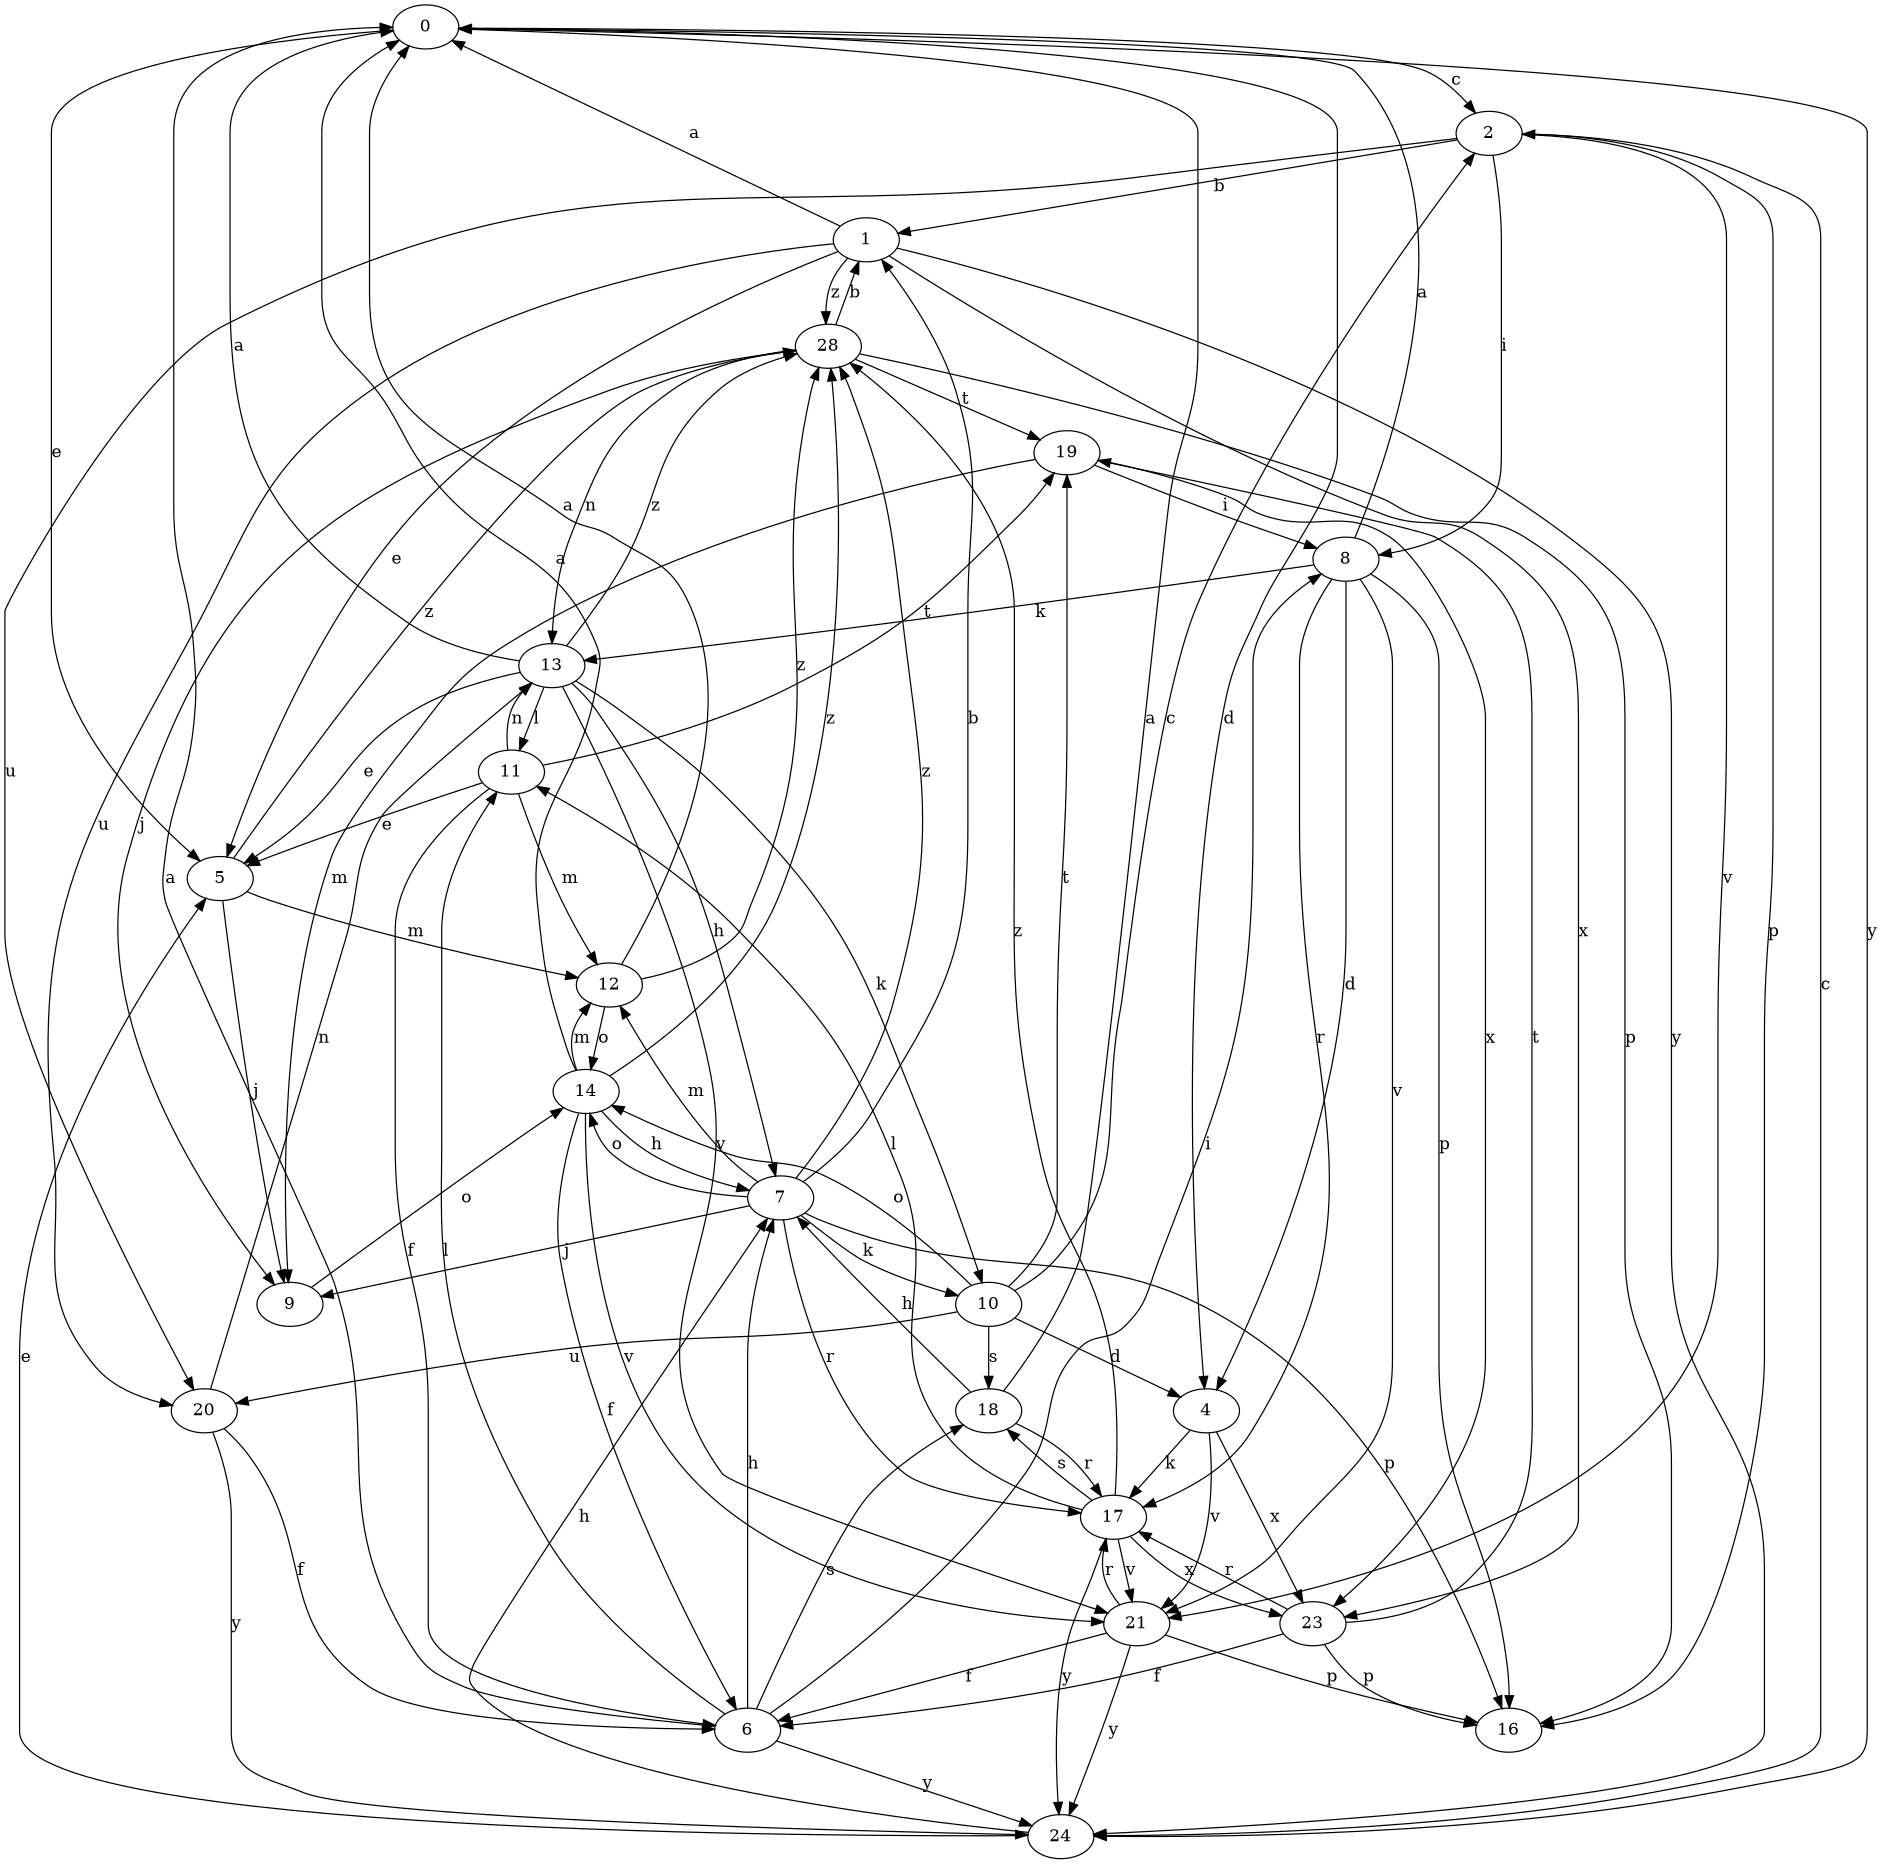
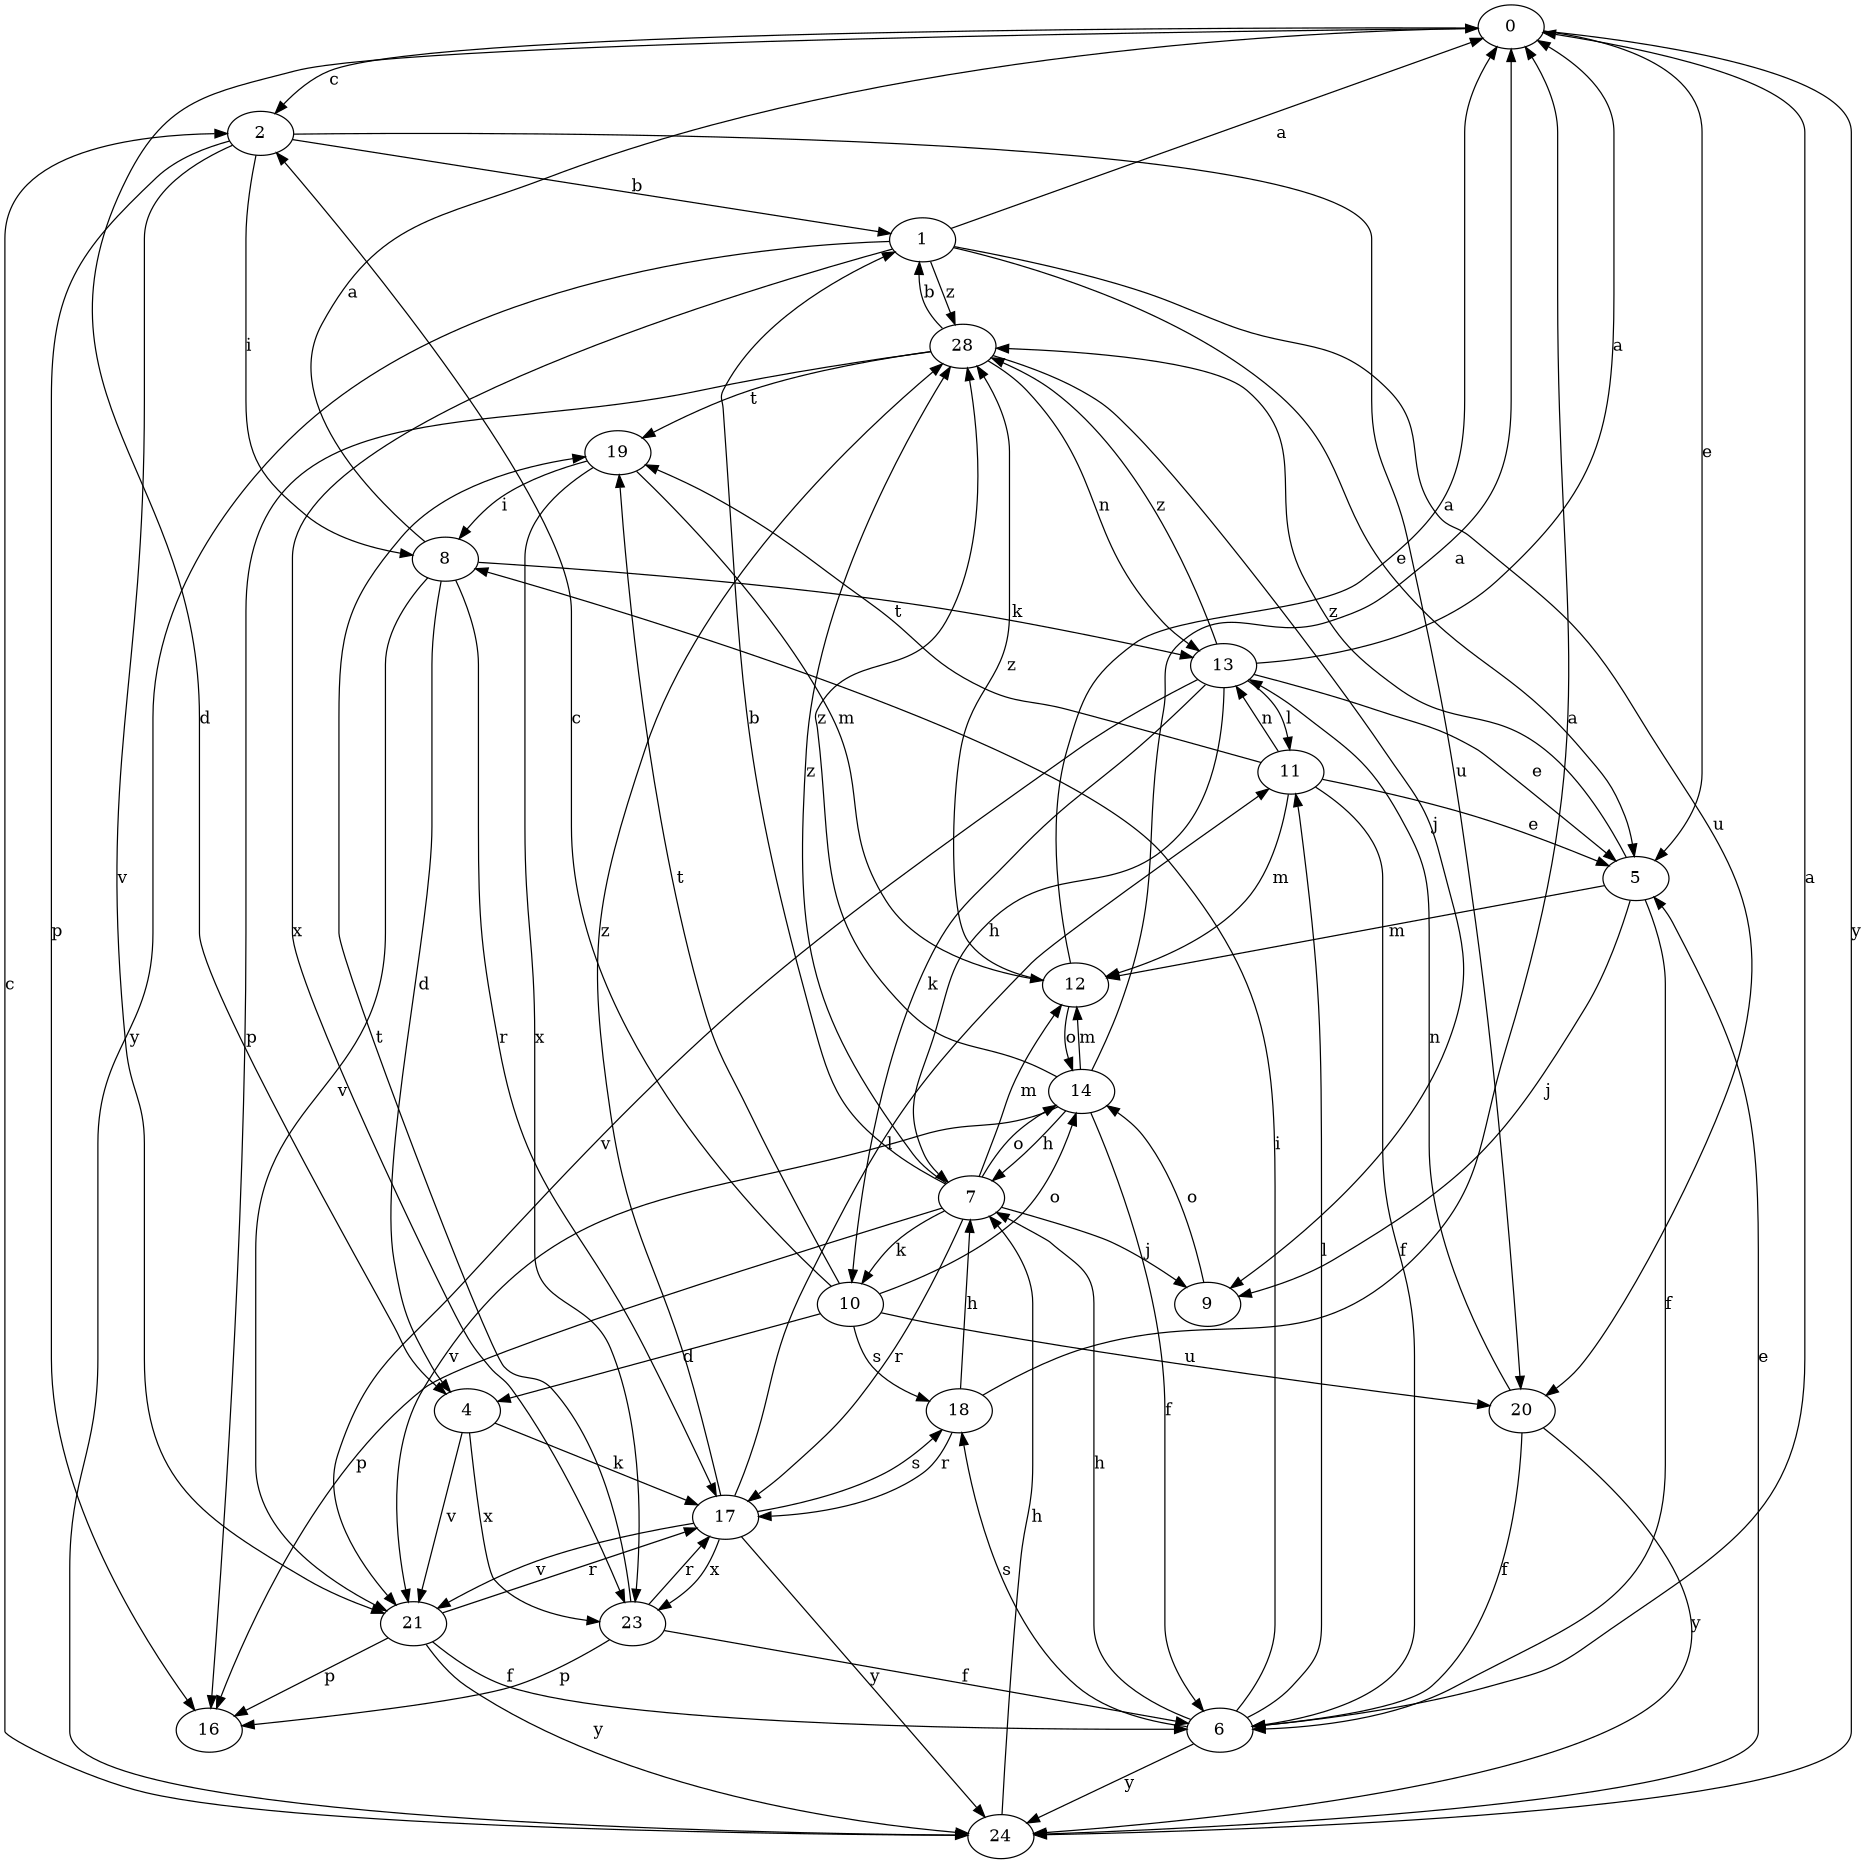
edge "19" -> "9": now "19" -> "12"
edge "8" -> "16": removed, label "p"
edge "5" -> "6": added, label "f"
